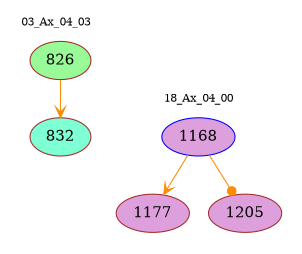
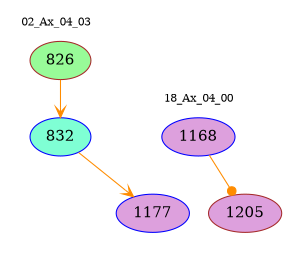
cluster "03_Ax_04_03": label "03_Ax_04_03" -> "02_Ax_04_03"
node "832": color brown -> blue
edge "1168" -> "1177": now "832" -> "1177"
node "1177": color brown -> blue
